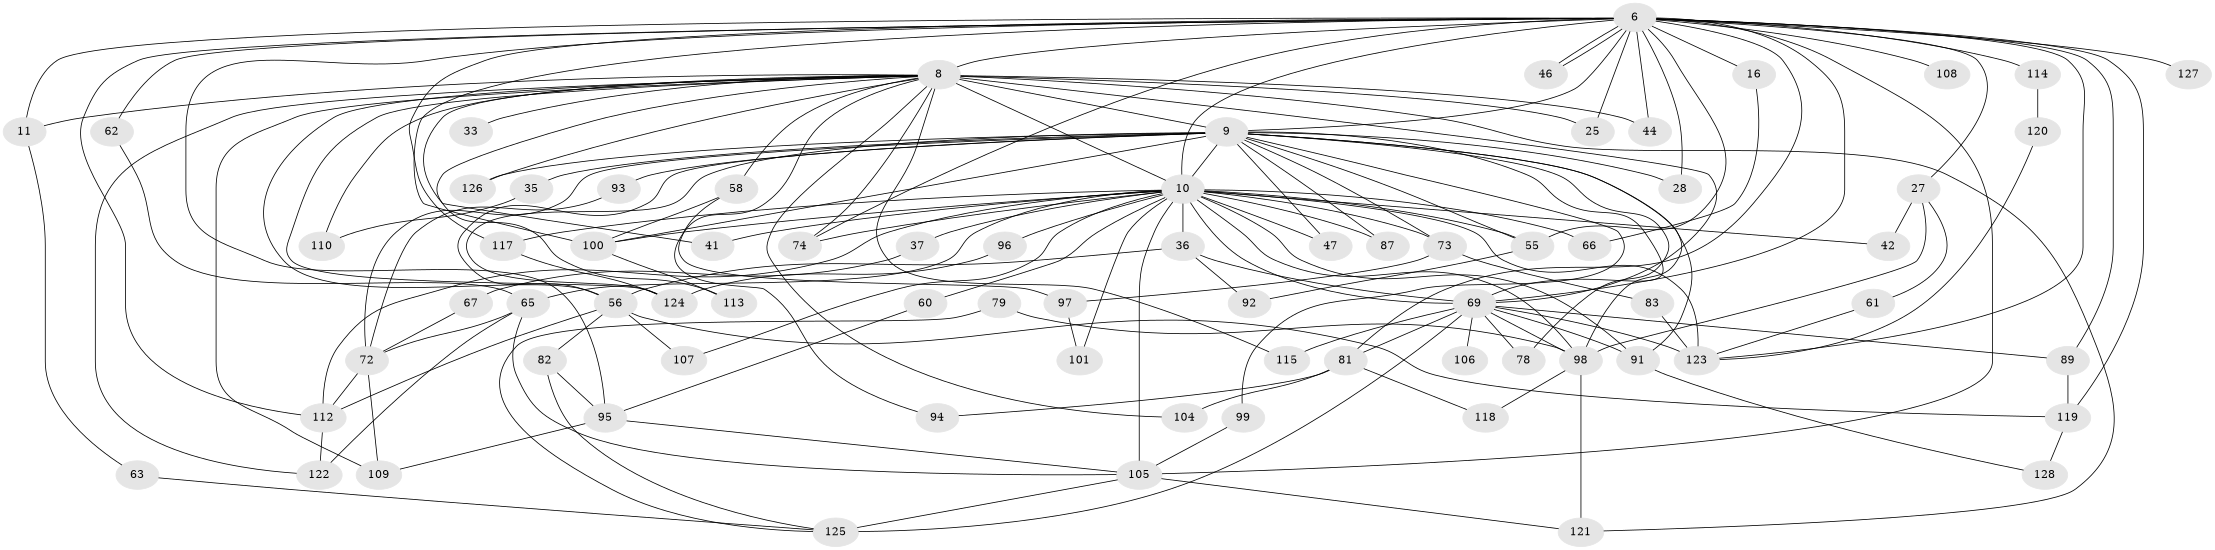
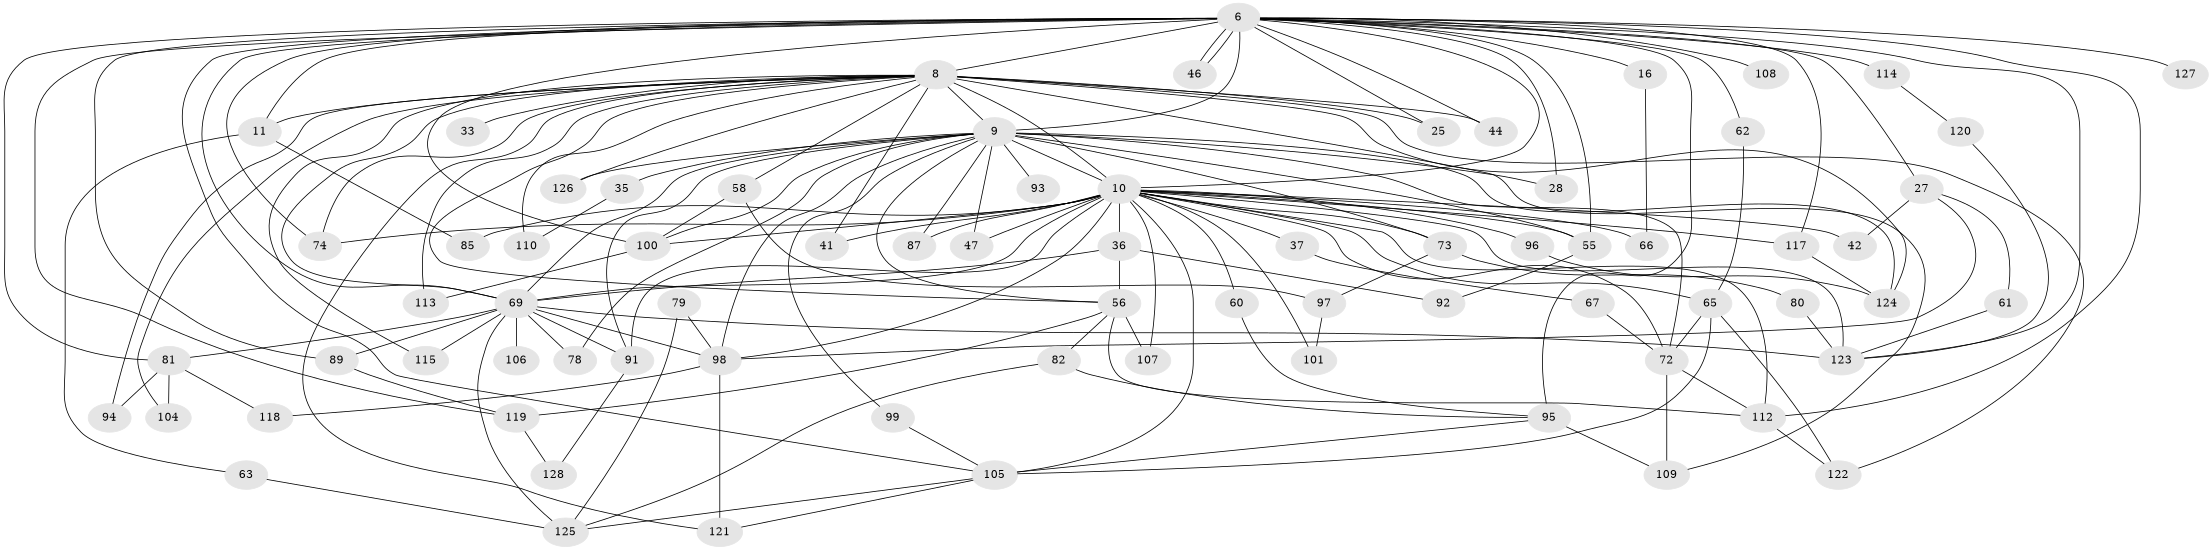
edge "93" -- "72": now "10" -- "72"
node "85": added
node "83": label "83" -> "80"
